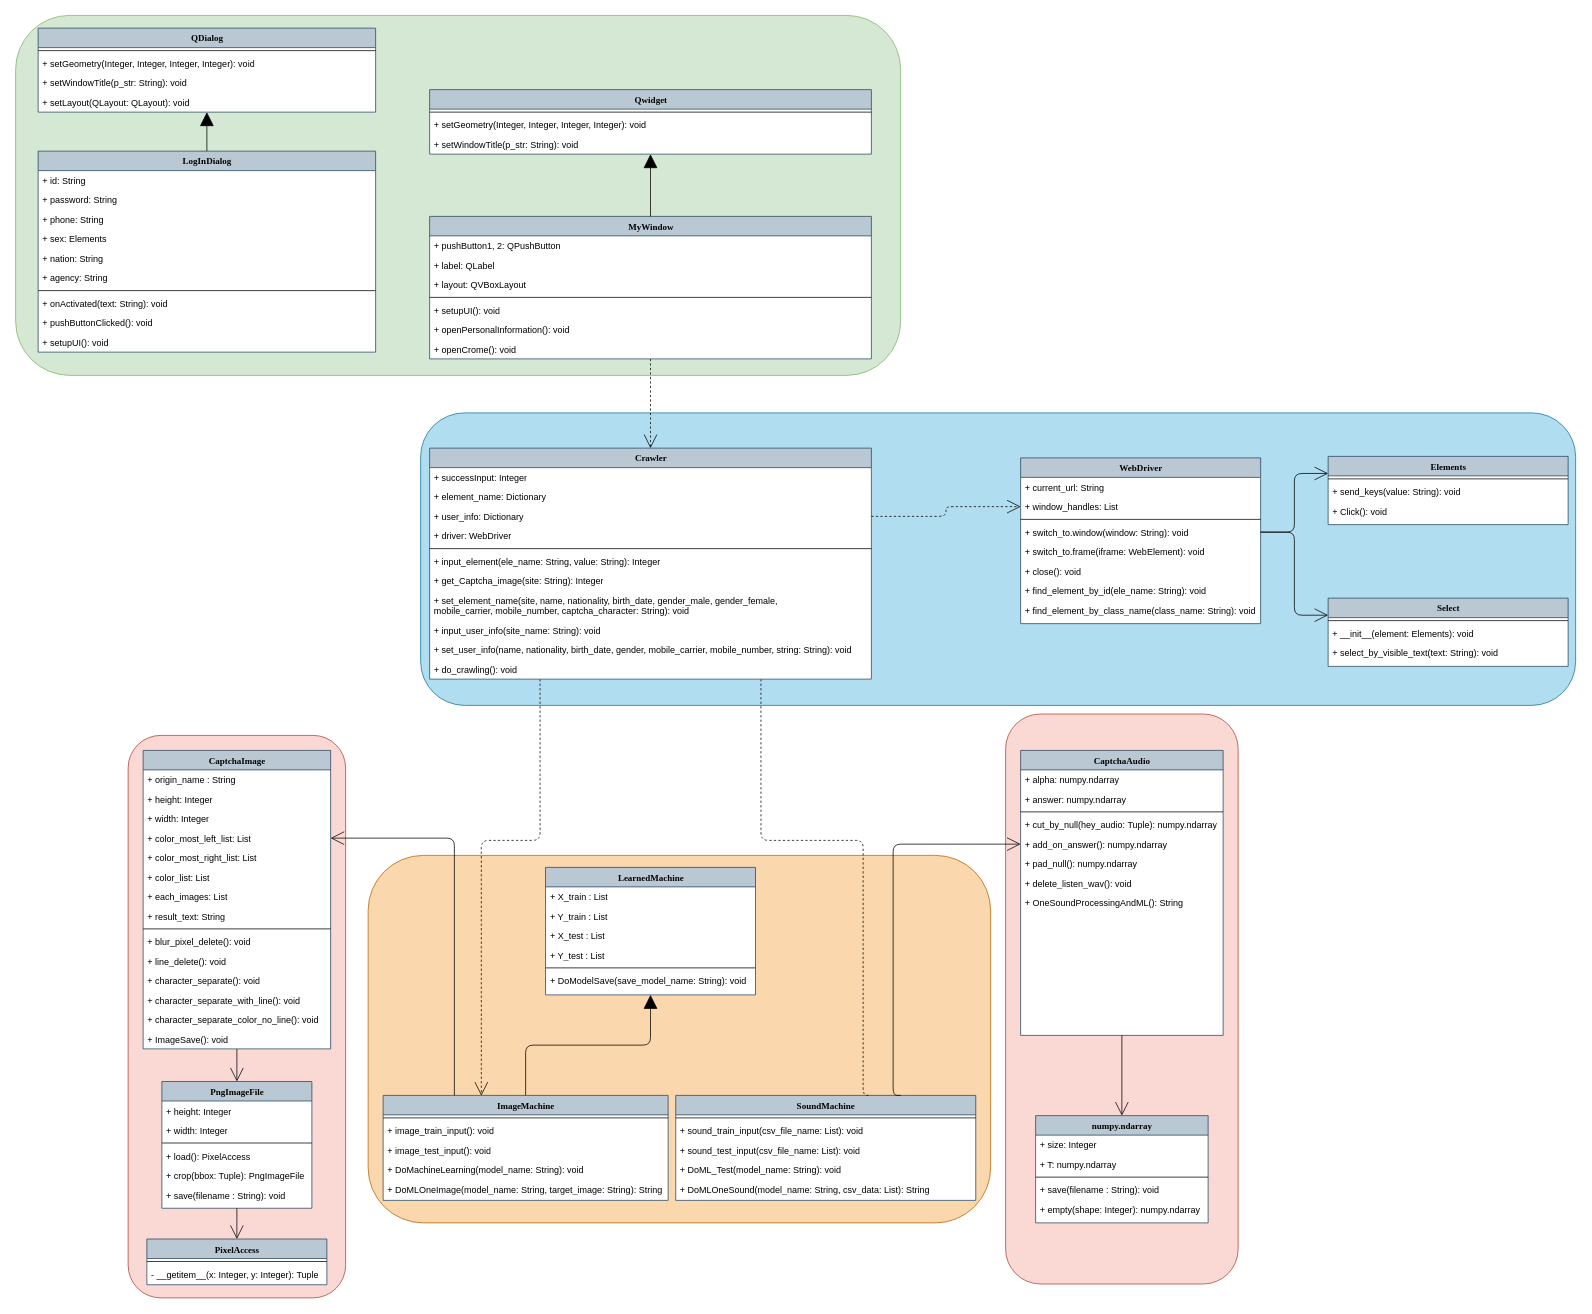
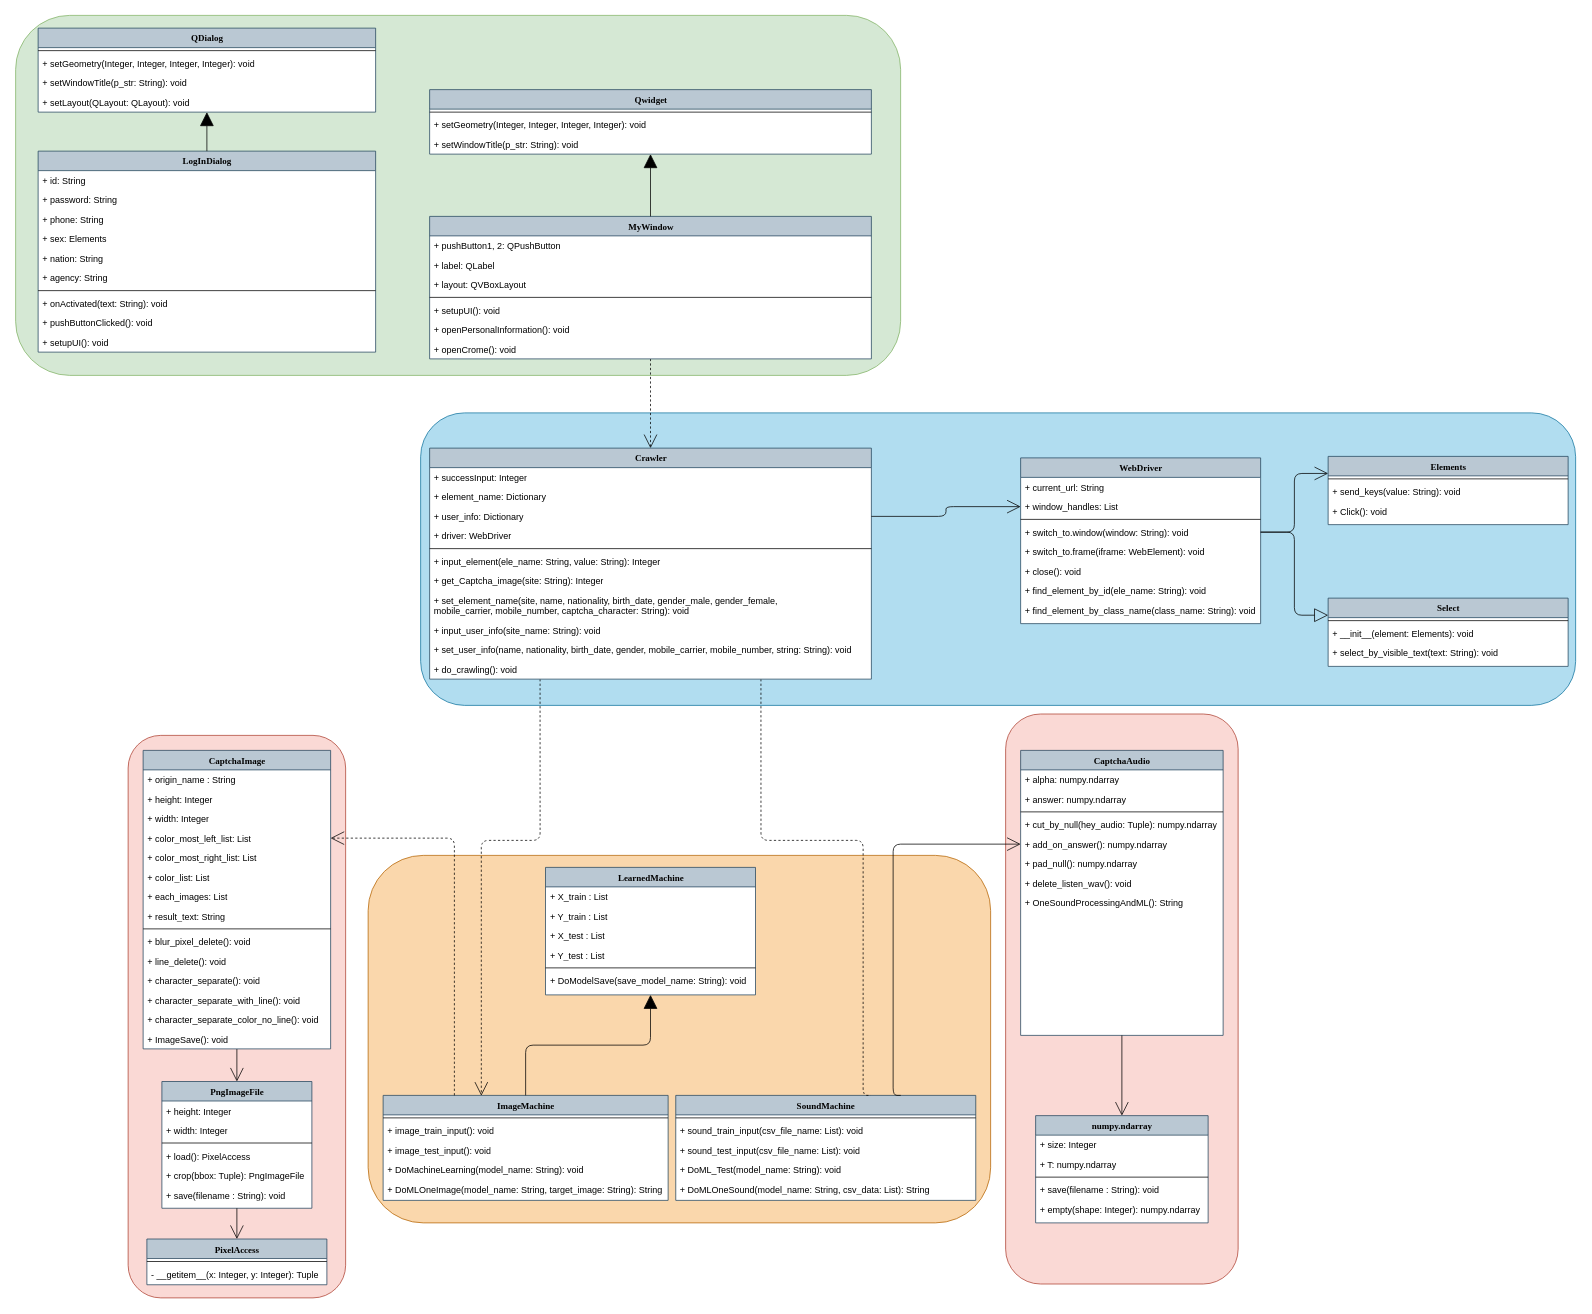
edge "+ user_info: Dictionary" -> "+ window_handles: List": style dashed -> solid
edge "+ switch_to.window(window: String): void" -> "Select": arrowhead open -> block
edge "ImageMachine" -> "+ color_most_left_list: List": style solid -> dashed
